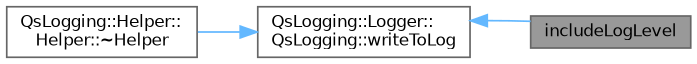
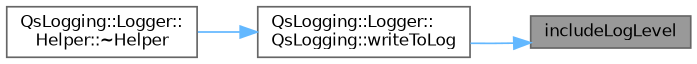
edge "includeLogLevel" -> "QsLogging::Logger:: QsLogging::writeToLog": reversed
node "QsLogging::Helper:: Helper::~Helper": label "QsLogging::Helper:: Helper::~Helper" -> "QsLogging::Logger:: Helper::~Helper"
